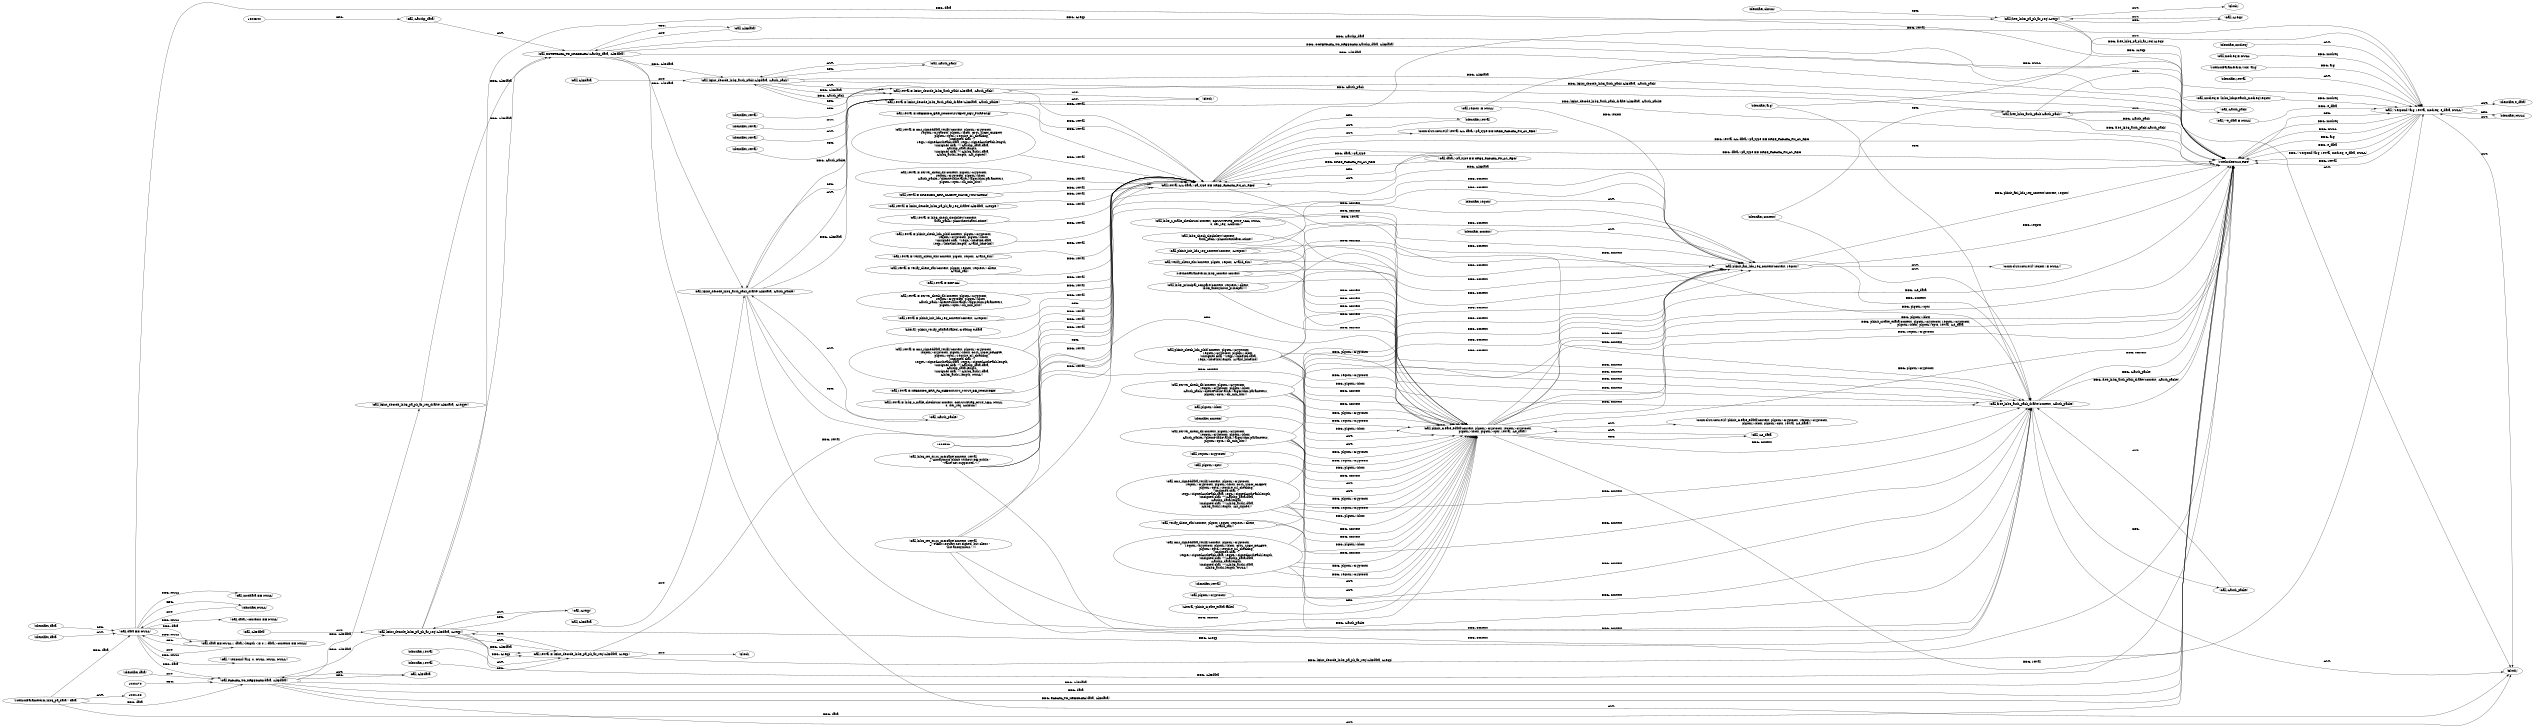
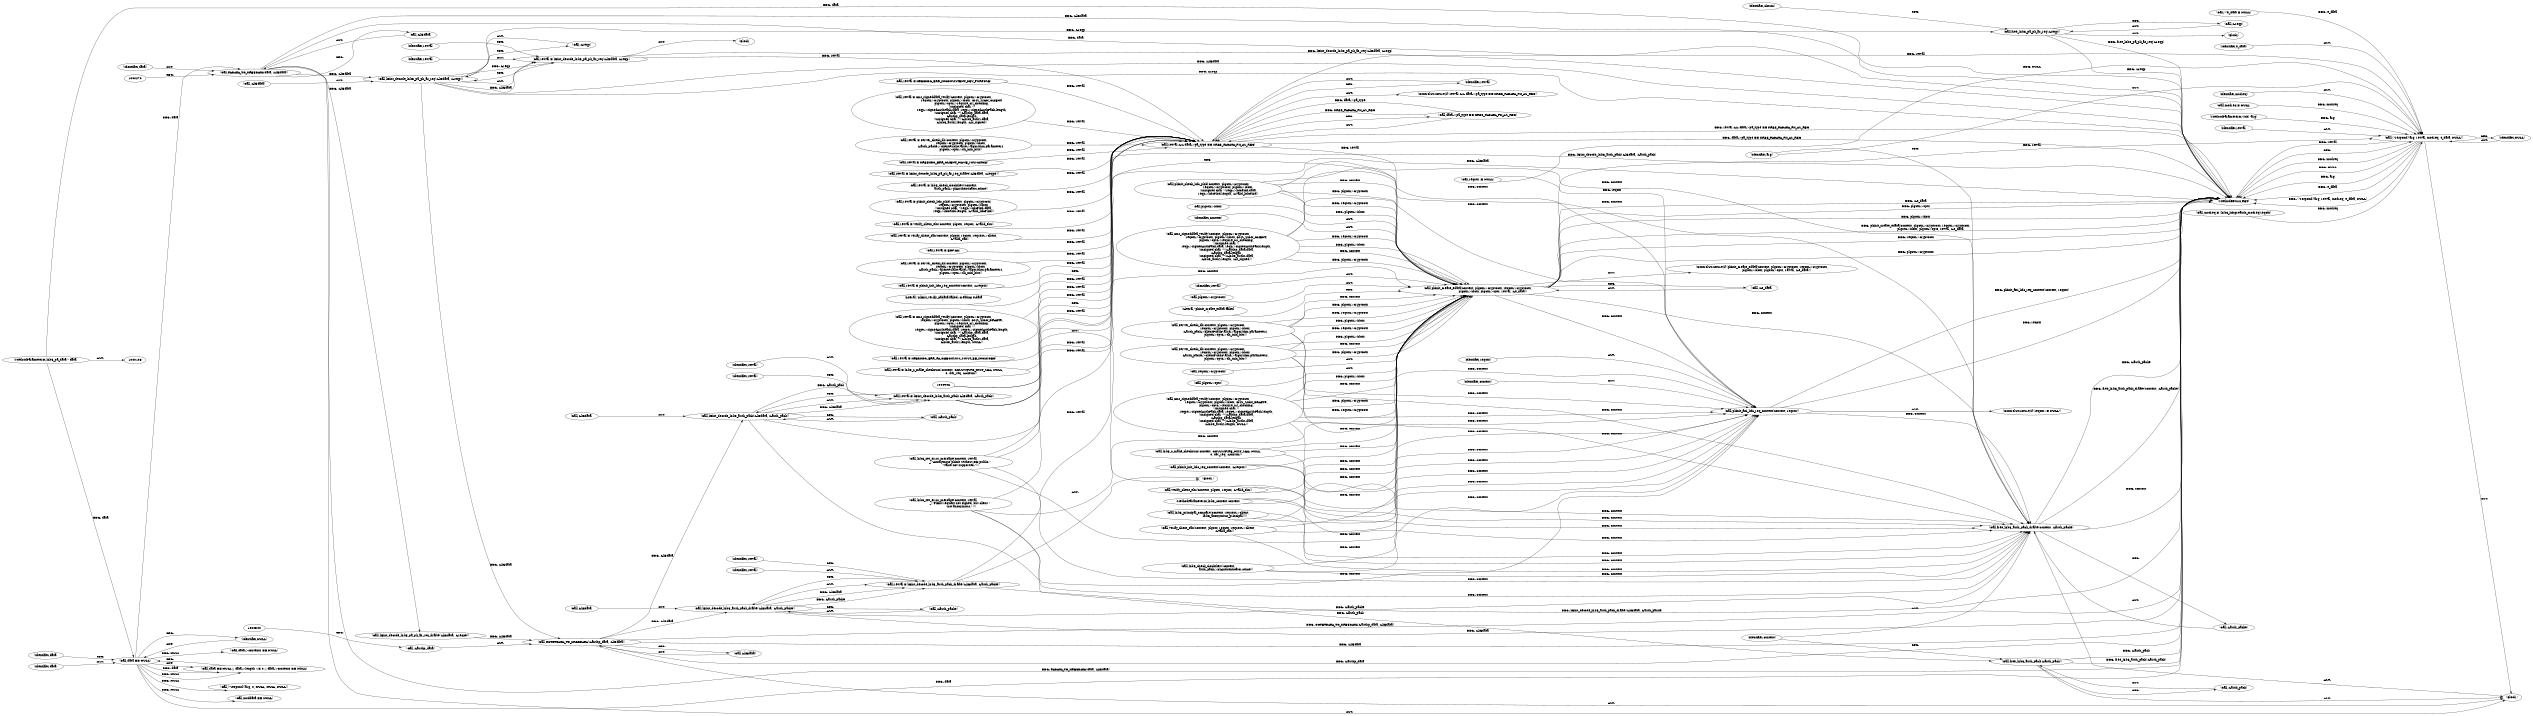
edge "(Call,(*respond)(arg, retval, modreq, e_data, NULL))" -> "(Identifier,e_data)": reversed
edge "(MethodParameterIn,krb5_pa_data * data)" -> "(Call,PADATA_TO_KRB5DATA(data, &k5data))": removed, label "DDG: data"
